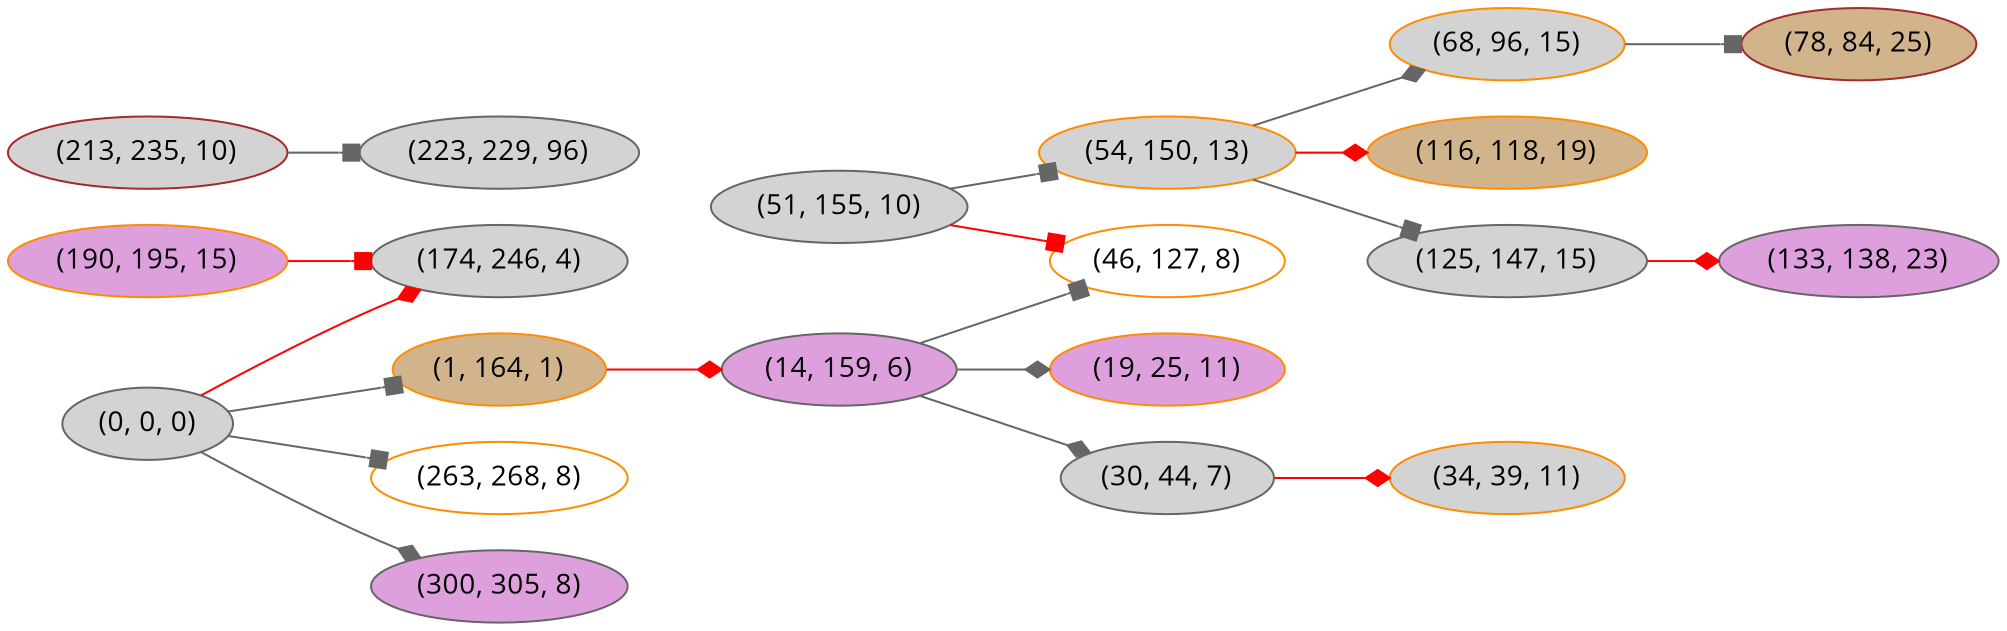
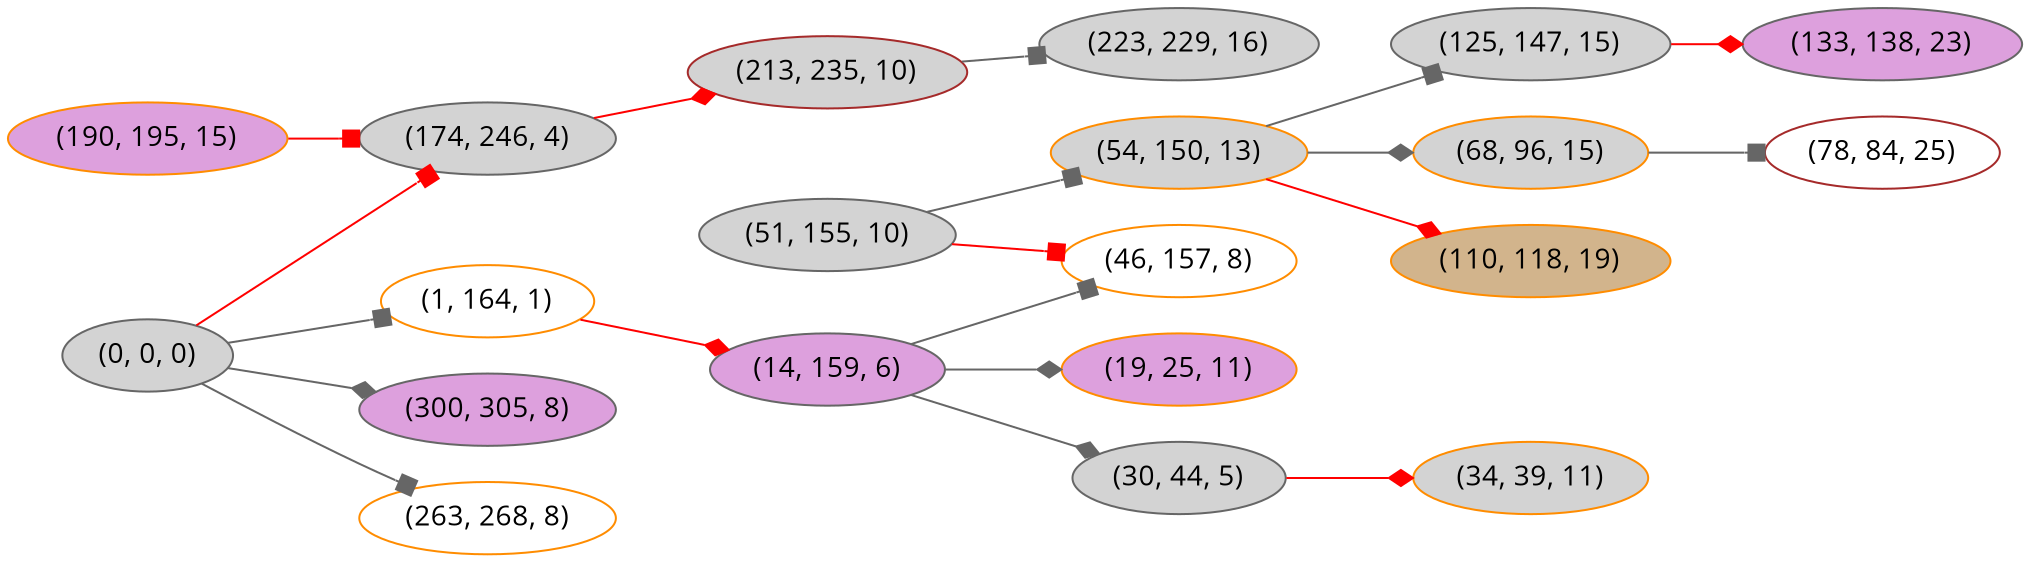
node "(78, 84, 25)": fillcolor tan -> white
edge "(174, 246, 4)" -> "(213, 235, 10)": added
node "(223, 229, 96)": label "(223, 229, 96)" -> "(223, 229, 16)"
node "(116, 118, 19)": label "(116, 118, 19)" -> "(110, 118, 19)"
node "(46, 127, 8)": label "(46, 127, 8)" -> "(46, 157, 8)"
edge "(0, 0, 0)" -> "(174, 246, 4)": arrowhead diamond -> box
node "(1, 164, 1)": fillcolor tan -> white
node "(30, 44, 7)": label "(30, 44, 7)" -> "(30, 44, 5)"
